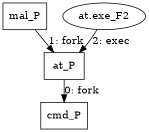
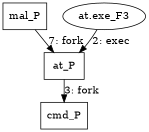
node "at.exe_F2": label "at.exe_F2" -> "at.exe_F3"
edge "mal_P" -> "at_P": label "1: fork" -> "7: fork"
edge "at_P" -> "cmd_P": label "0: fork" -> "3: fork"
